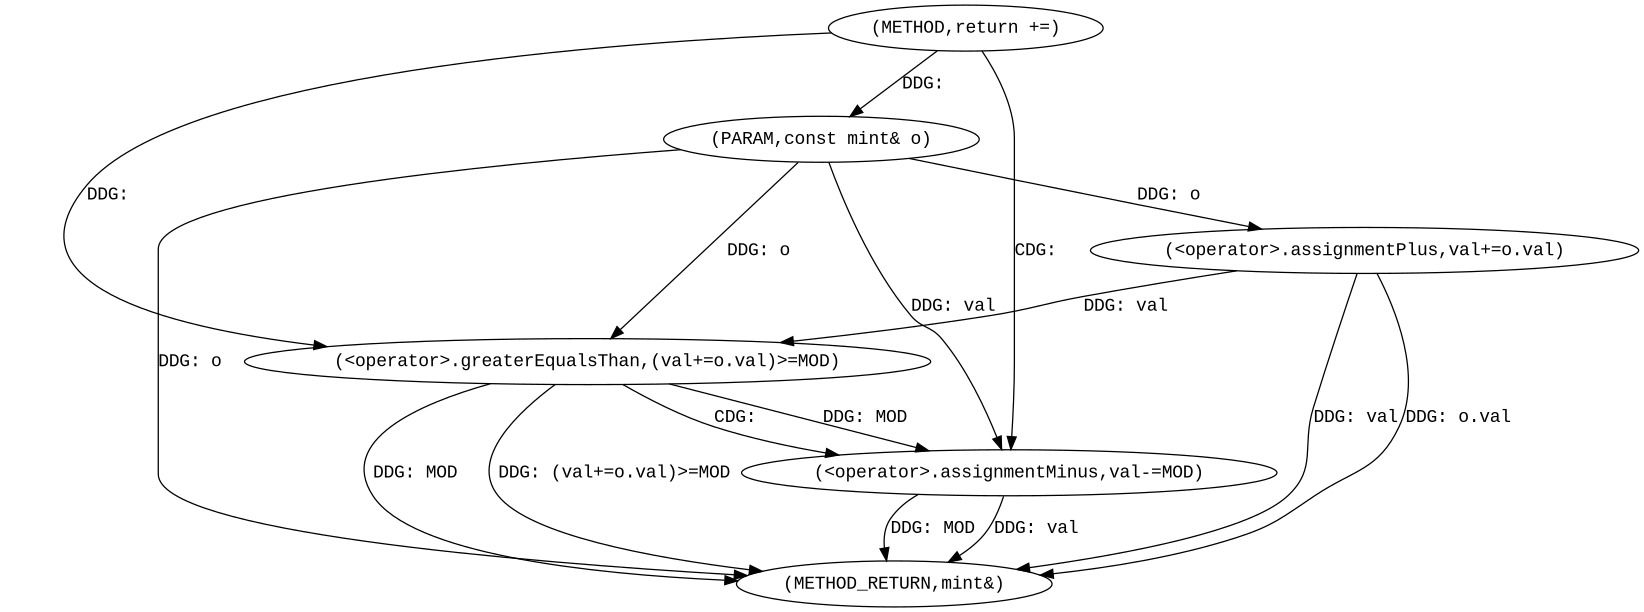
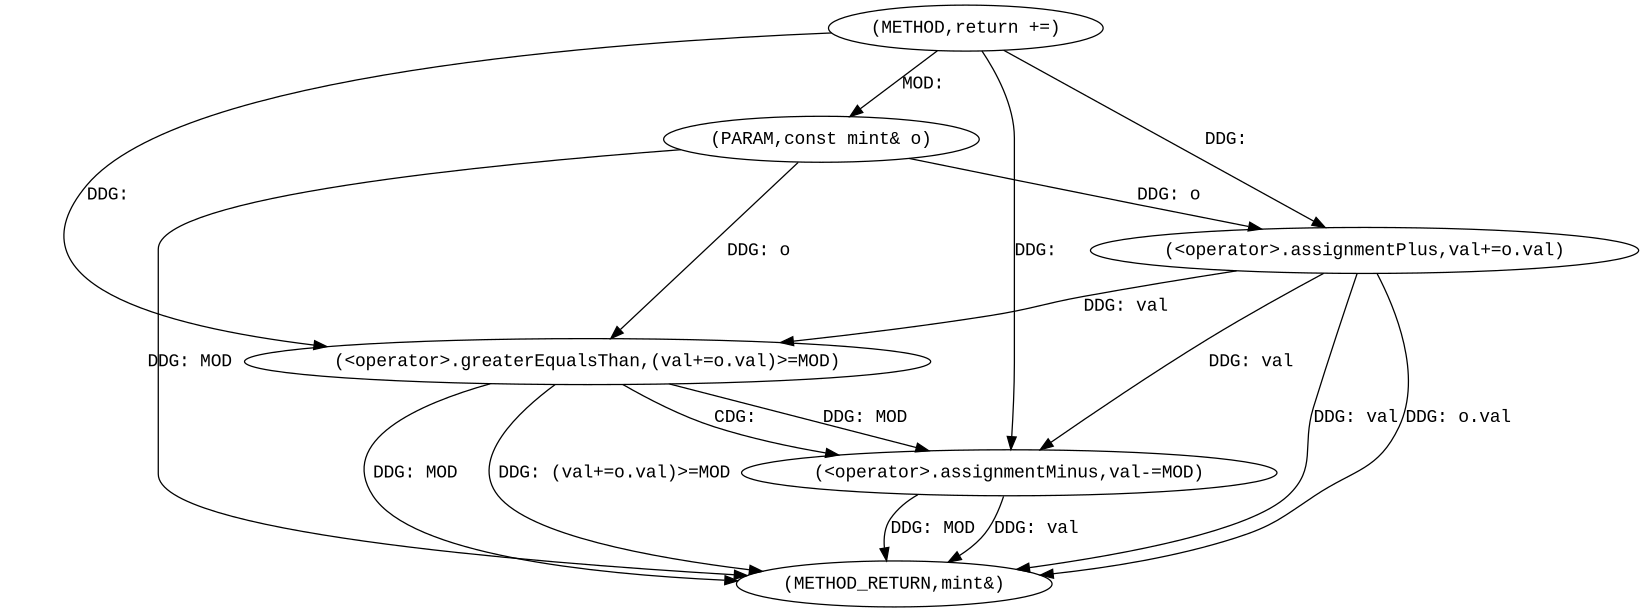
edge "(METHOD,return +=)" -> "(PARAM,const mint& o)": label "DDG: " -> "MOD: "
edge "(METHOD,return +=)" -> "(<operator>.assignmentPlus,val+=o.val)": added, label "DDG:"
edge "(METHOD,return +=)" -> "(<operator>.assignmentMinus,val-=MOD)": label "CDG: " -> "DDG: "
edge "(PARAM,const mint& o)" -> "(<operator>.assignmentMinus,val-=MOD)": now "(<operator>.assignmentPlus,val+=o.val)" -> "(<operator>.assignmentMinus,val-=MOD)"
edge "(PARAM,const mint& o)" -> "(METHOD_RETURN,mint&)": label "DDG: o" -> "DDG: MOD"
